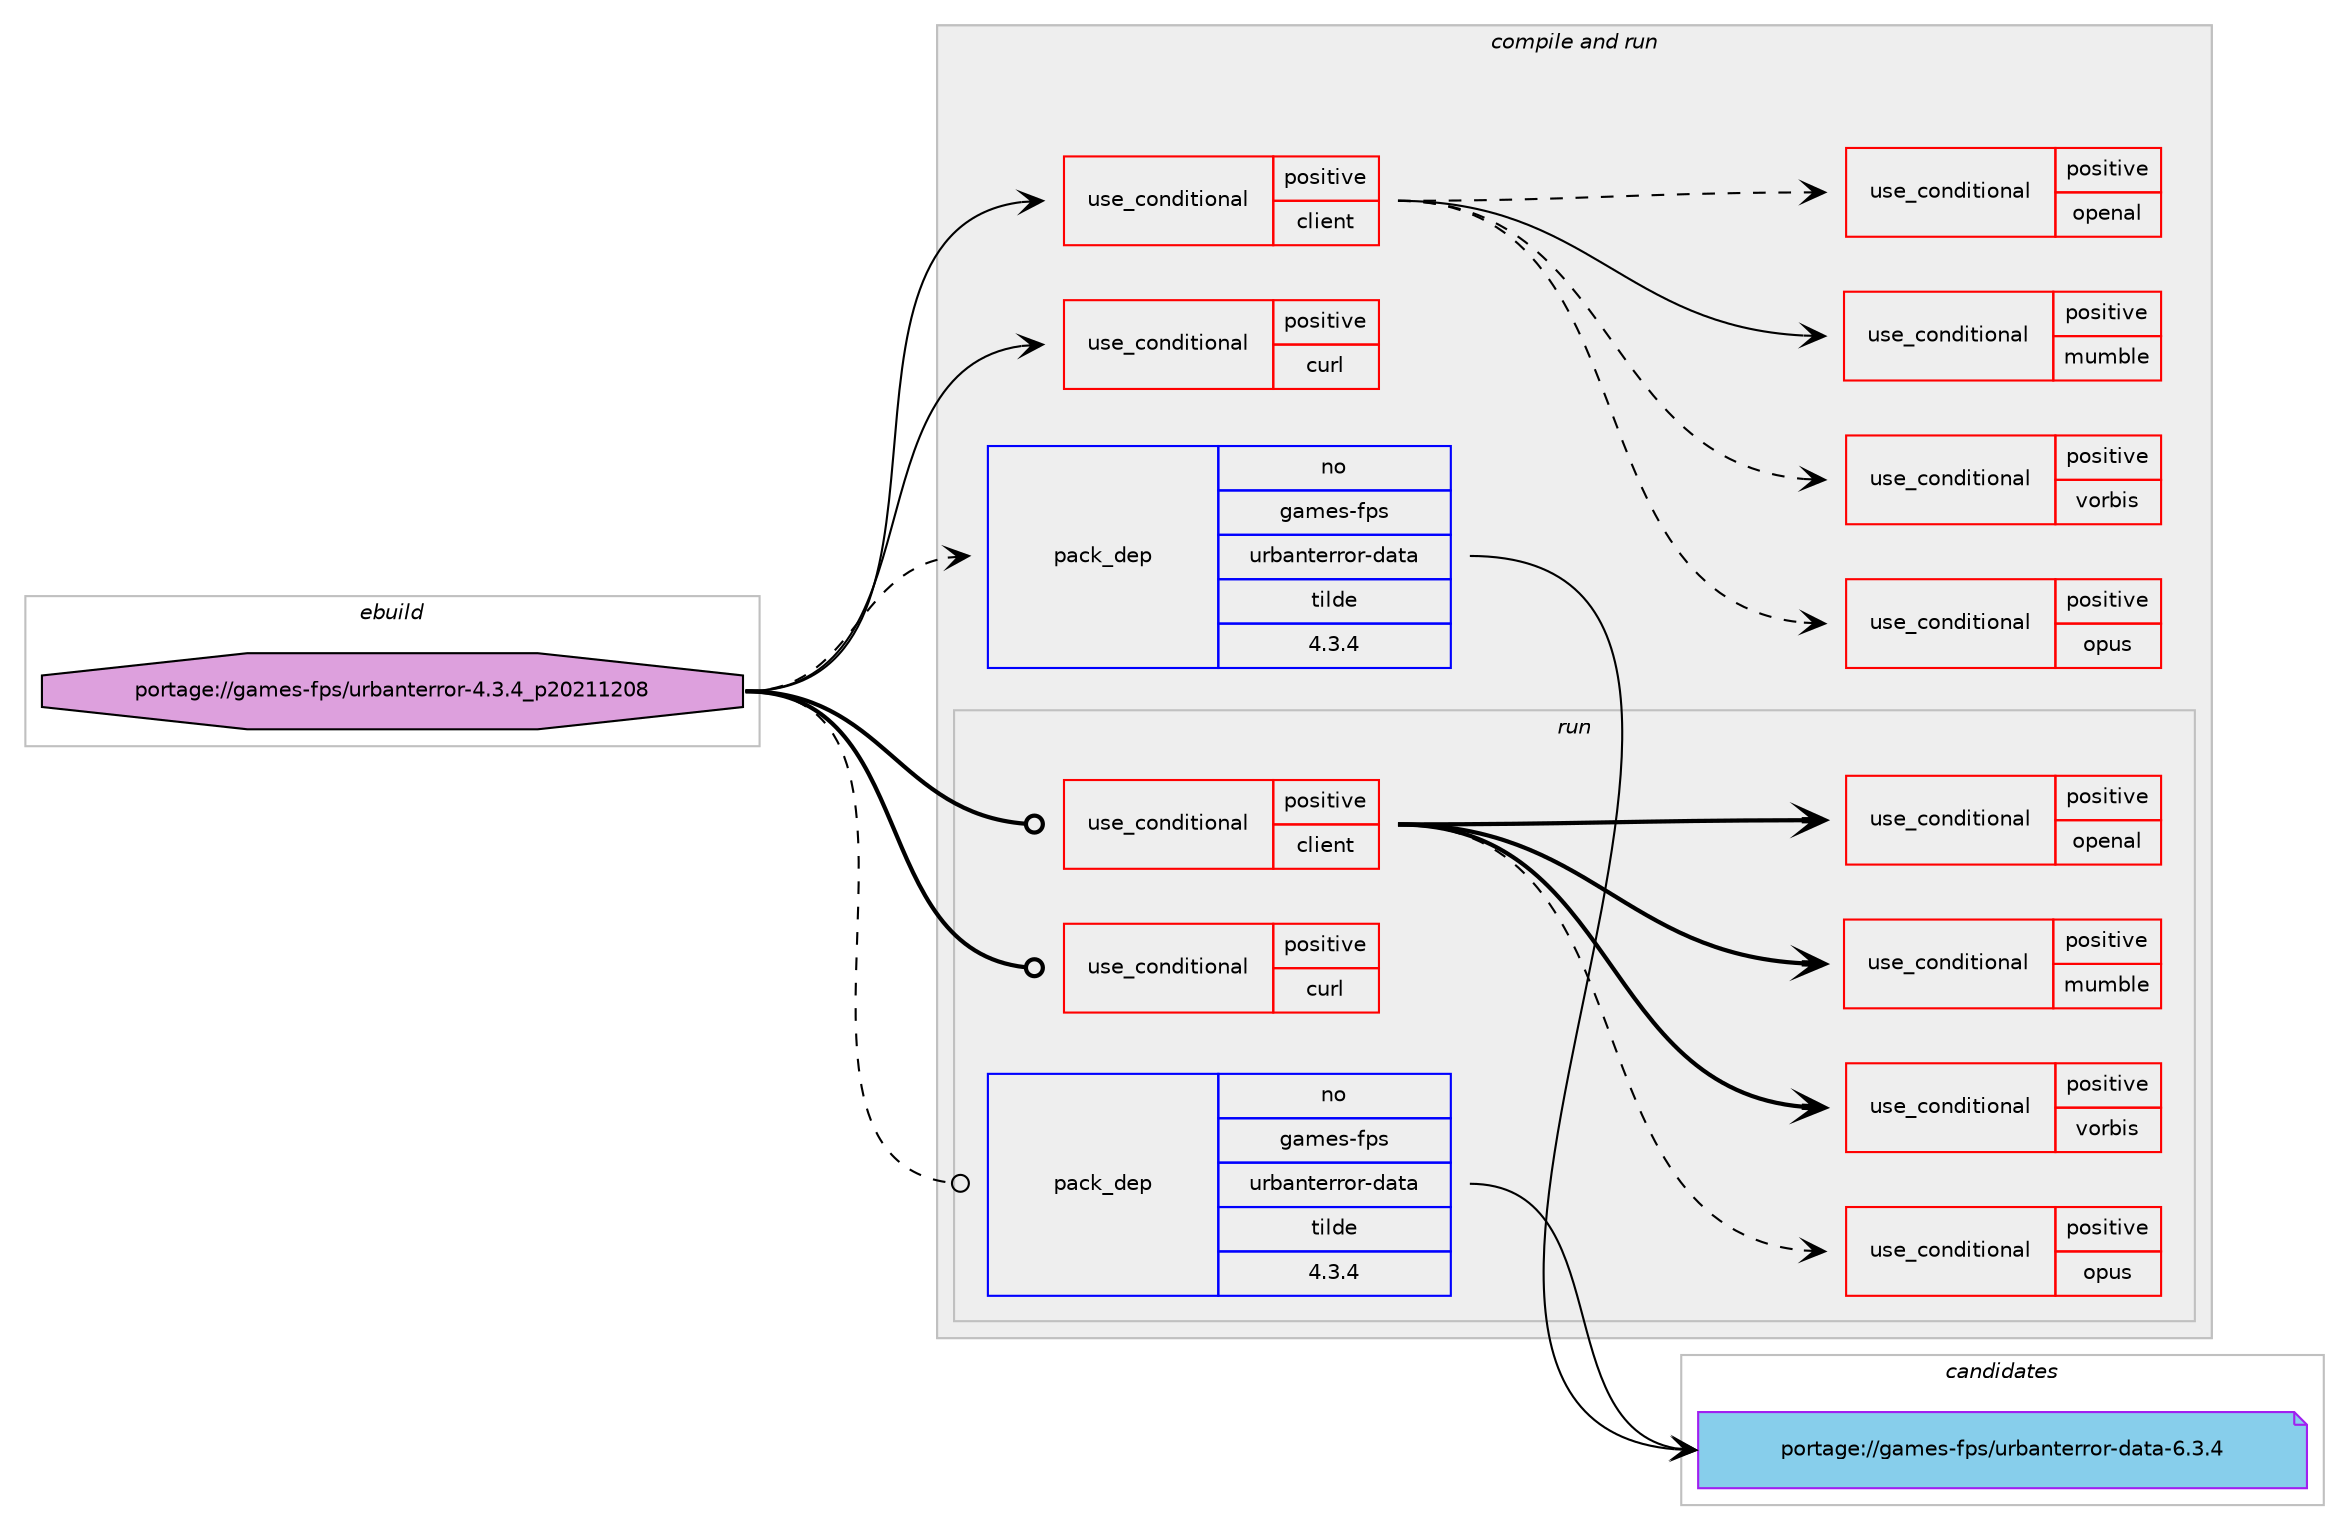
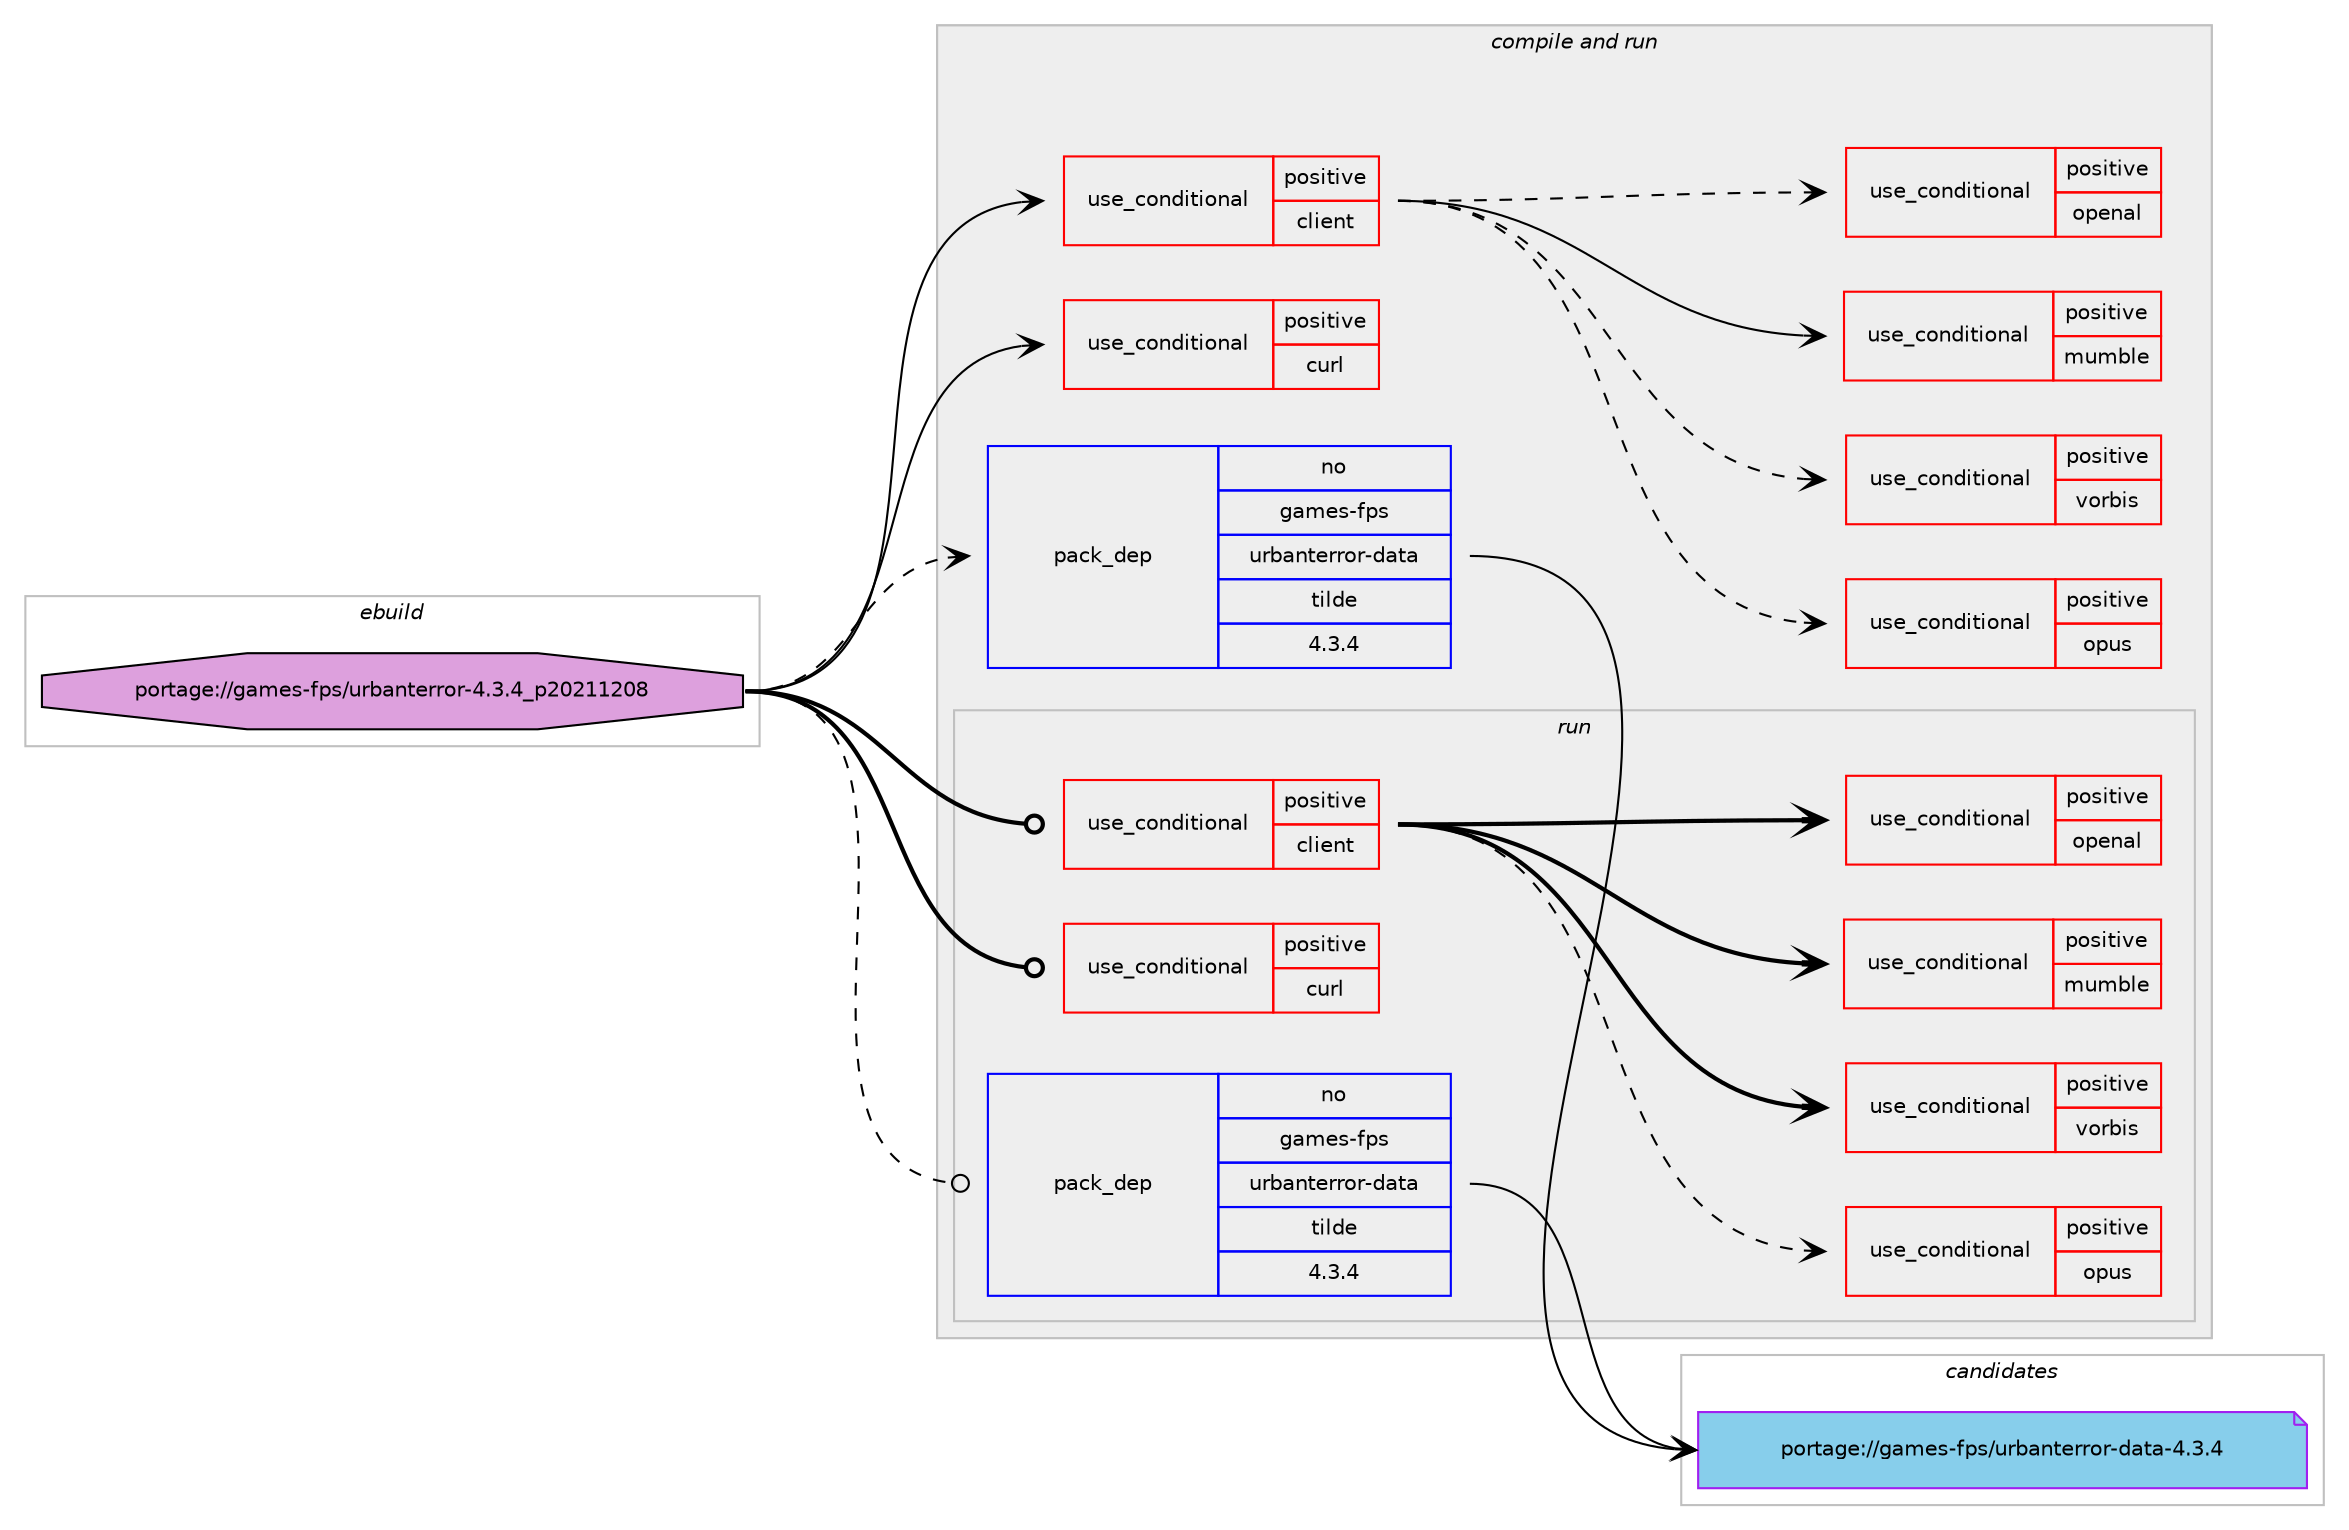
node "portage://games-fps/urbanterror-data-6.3.4": label "portage://games-fps/urbanterror-data-6.3.4" -> "portage://games-fps/urbanterror-data-4.3.4"
